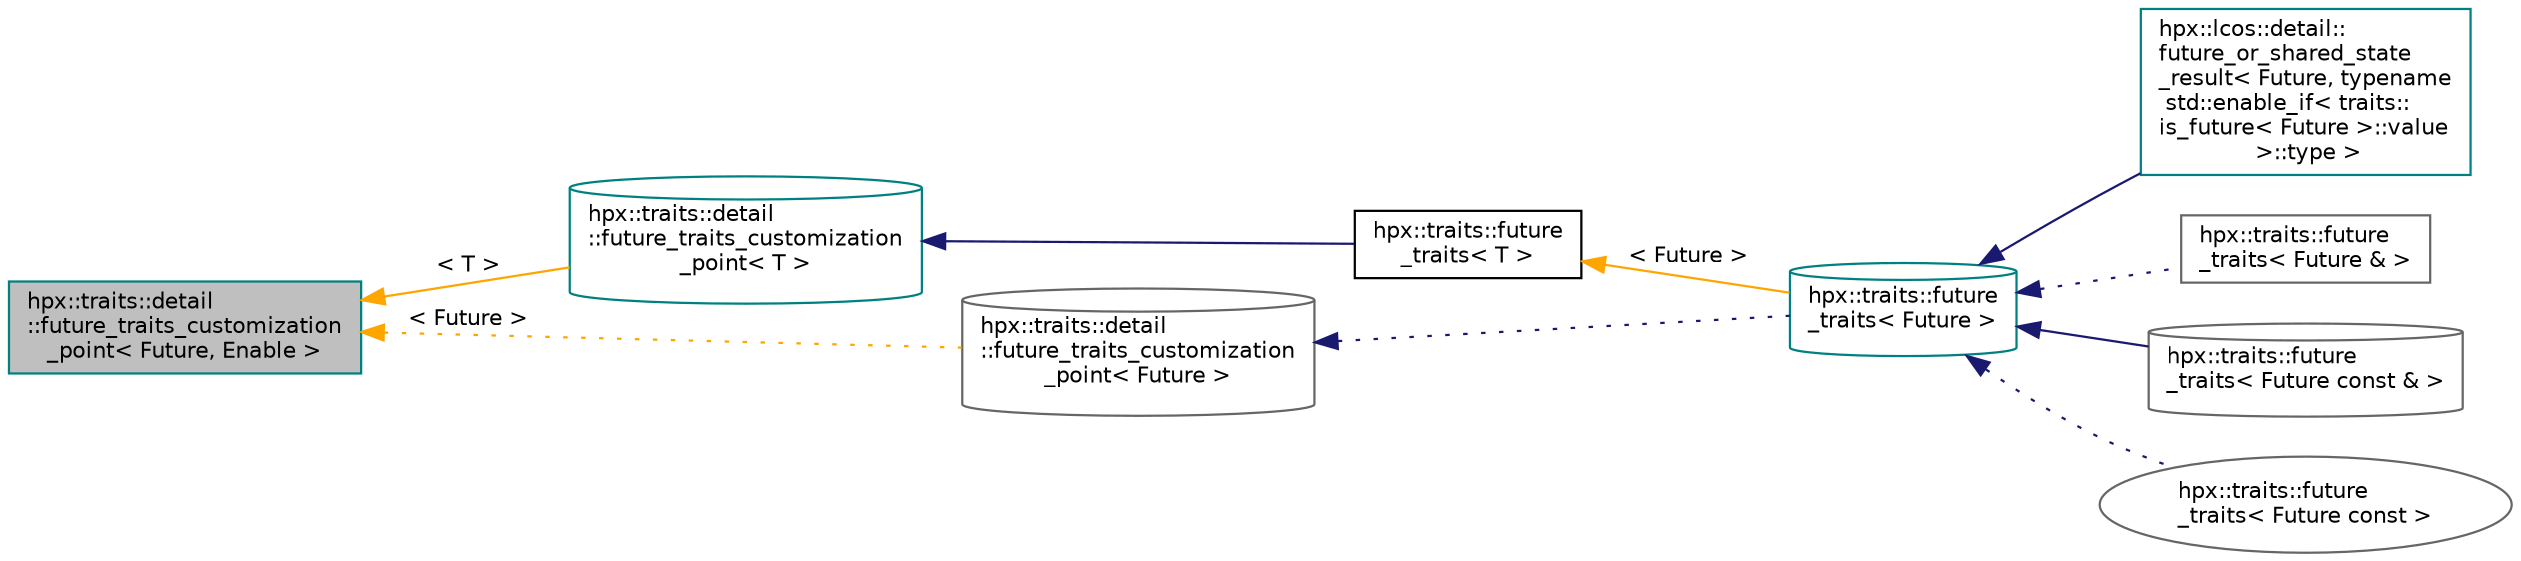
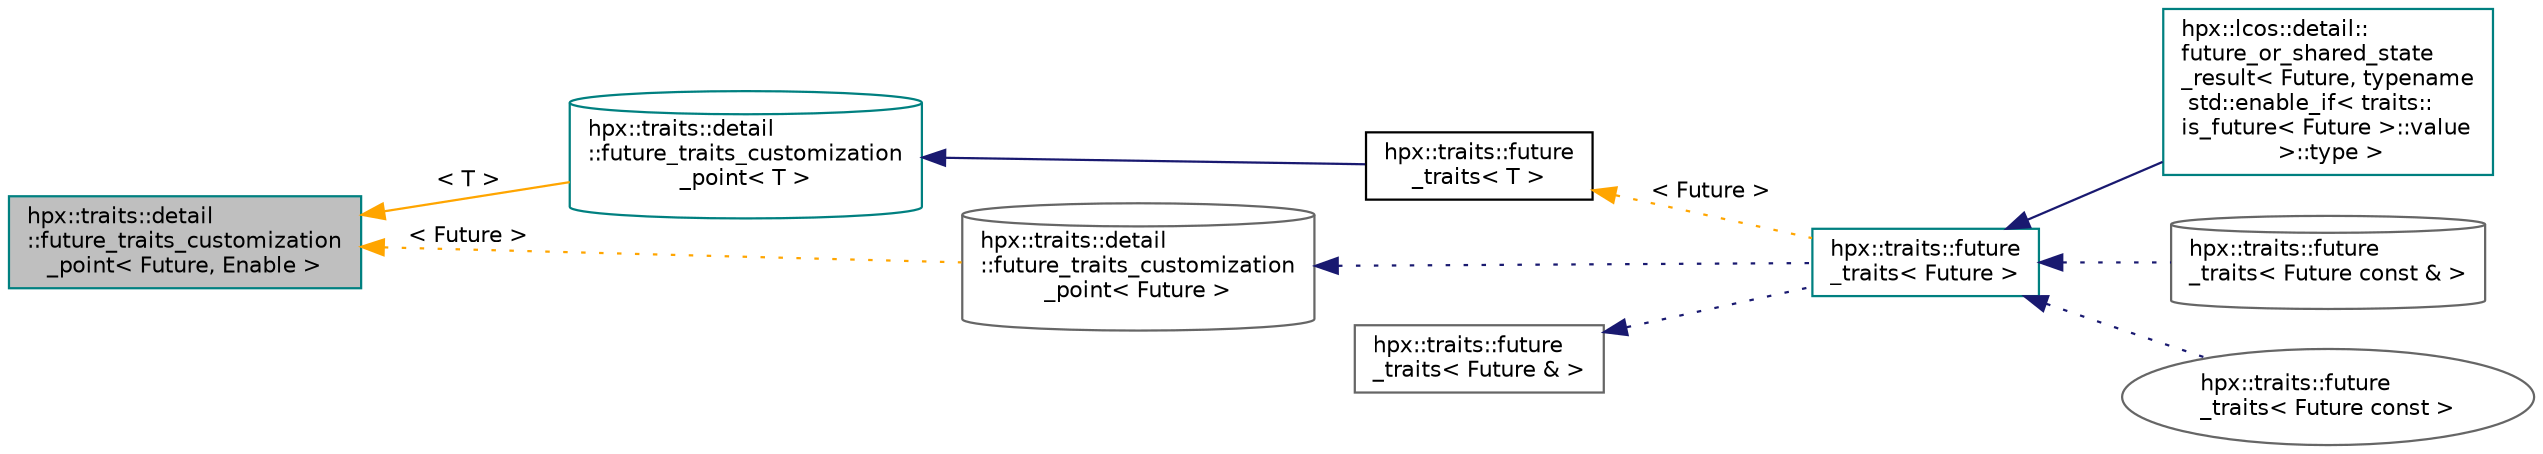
edge "hpx::traits::future _traits< Future & >" -> "hpx::traits::future _traits< Future >": reversed
edge "hpx::traits::future _traits< Future >" -> "hpx::traits::future _traits< T >": style solid -> dotted
node "hpx::traits::future _traits< Future >": shape cylinder -> box
edge "hpx::traits::future _traits< Future const & >" -> "hpx::traits::future _traits< Future >": style solid -> dotted
